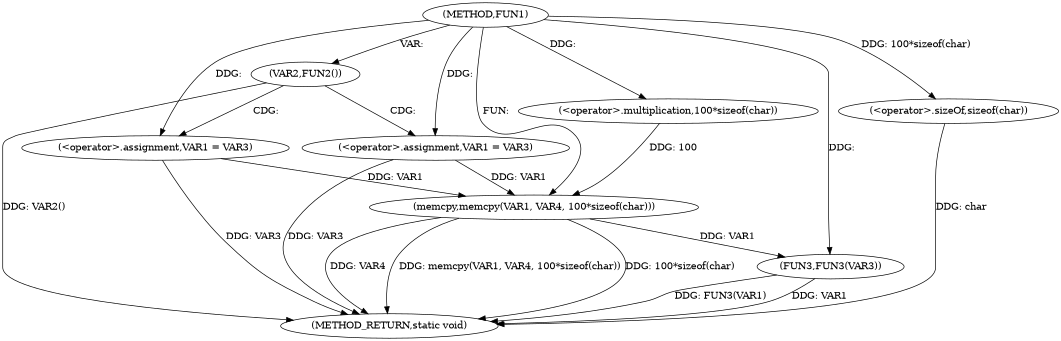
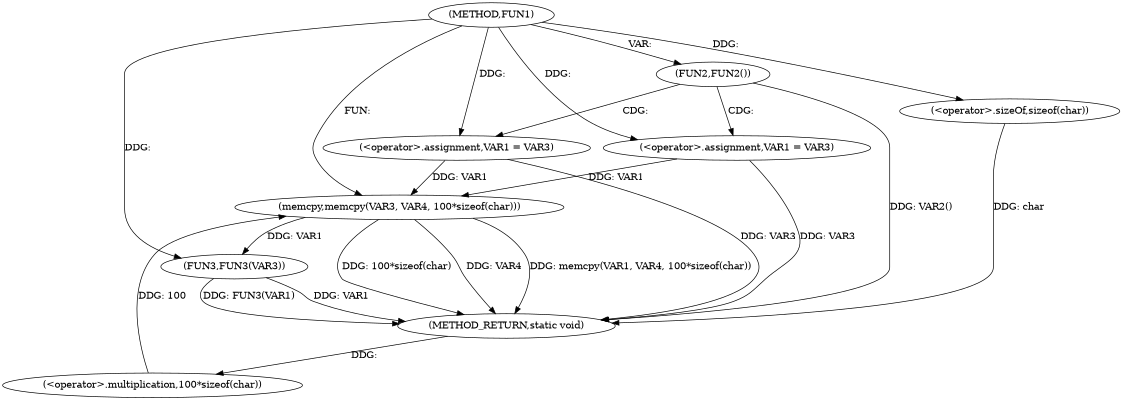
edge "(METHOD,FUN1)" -> "(<operator>.sizeOf,sizeof(char))": label "DDG: 100*sizeof(char)" -> "DDG: "
edge "(METHOD,FUN1)" -> "(<operator>.multiplication,100*sizeof(char))": now "(METHOD_RETURN,static void)" -> "(<operator>.multiplication,100*sizeof(char))"
node "(VAR2,FUN2())": label "(VAR2,FUN2())" -> "(FUN2,FUN2())"
node "(memcpy,memcpy(VAR1, VAR4, 100*sizeof(char)))": label "(memcpy,memcpy(VAR1, VAR4, 100*sizeof(char)))" -> "(memcpy,memcpy(VAR3, VAR4, 100*sizeof(char)))"
